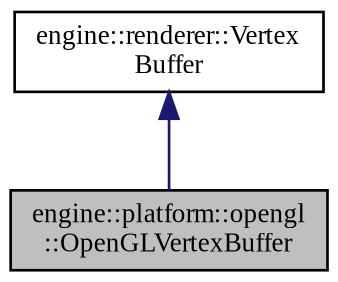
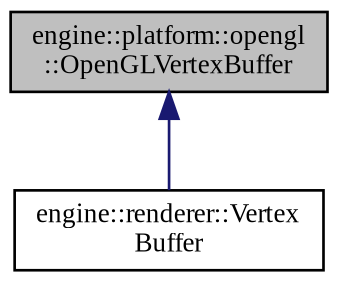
edge "engine::platform::opengl ::OpenGLVertexBuffer" -> "engine::renderer::Vertex Buffer": reversed
